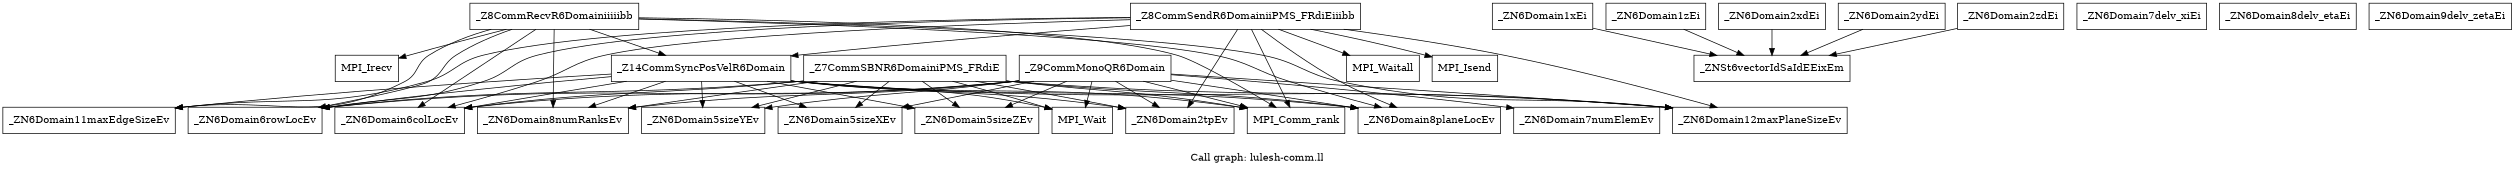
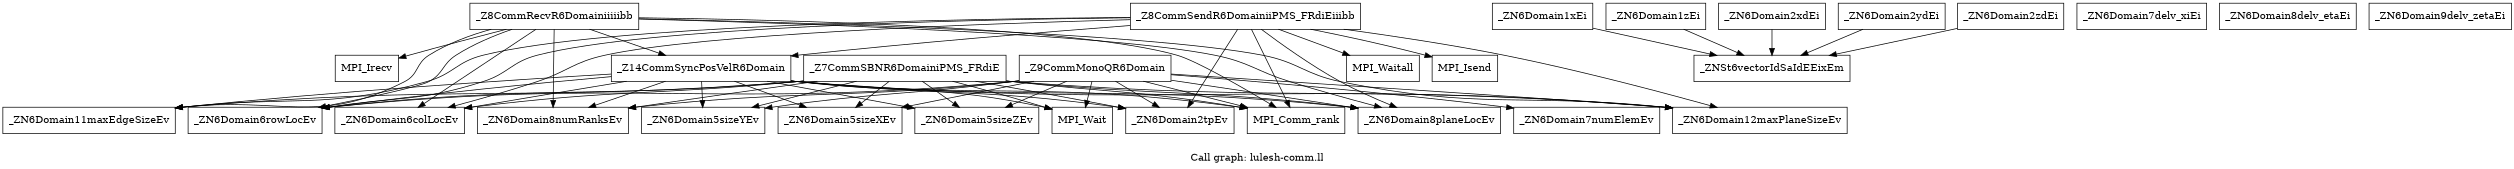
edge "_Z7CommSBNR6DomainiPMS_FRdiE" -> "_ZN6Domain11maxEdgeSizeEv": added
edge "_Z9CommMonoQR6Domain" -> "_ZN6Domain6colLocEv": removed
